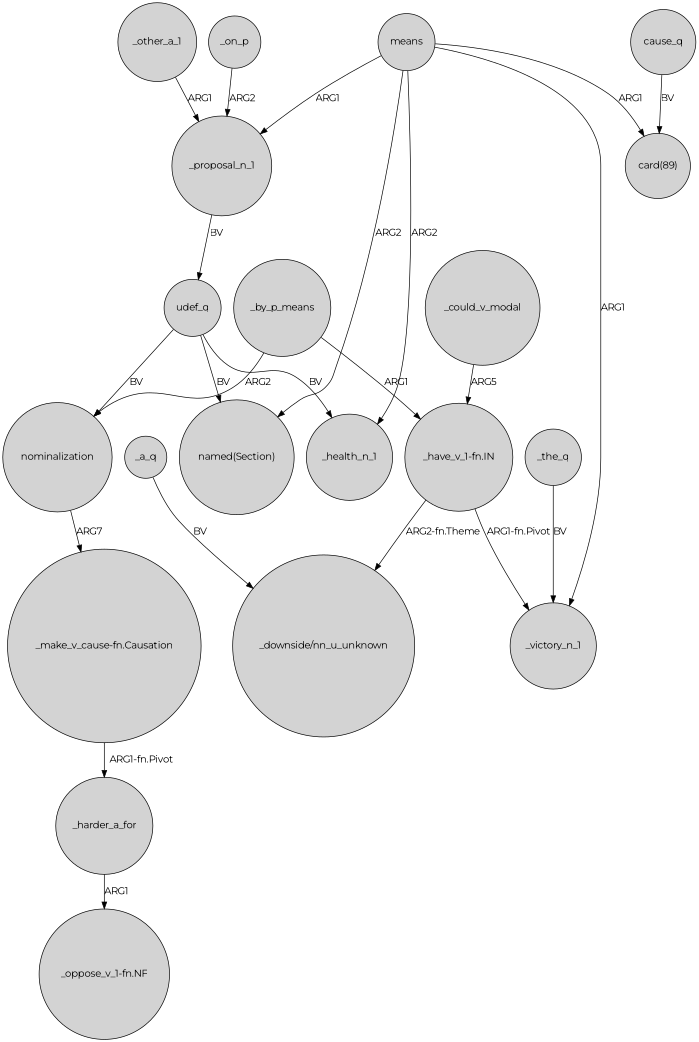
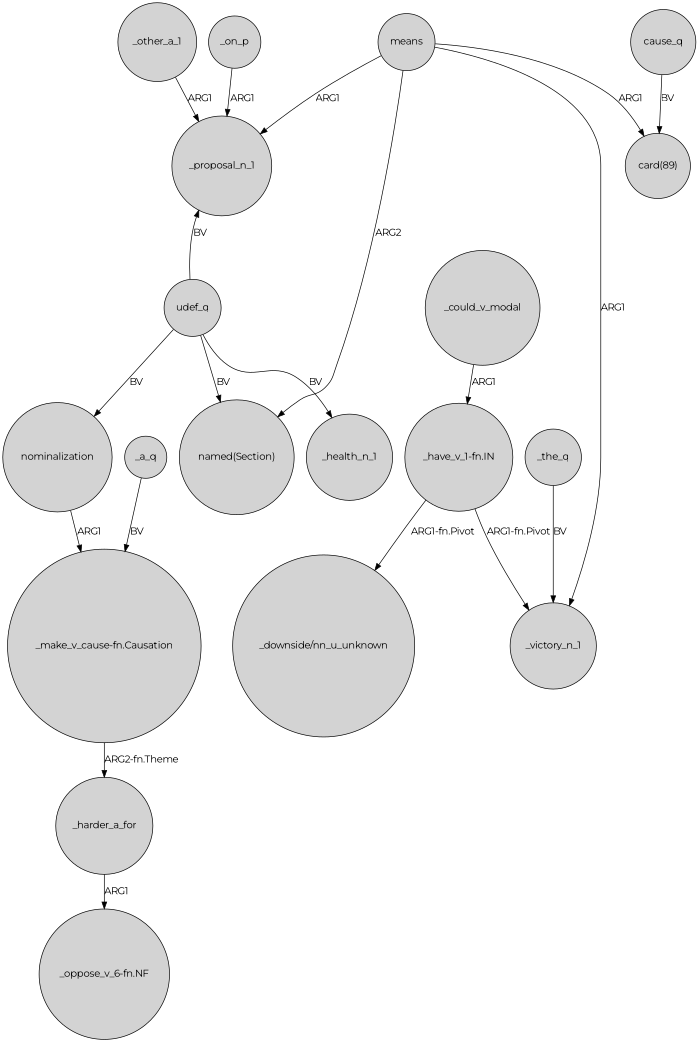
edge "_on_p" -> "_proposal_n_1": label "ARG2" -> "ARG1"
edge "_proposal_n_1" -> "udef_q": reversed
edge "means" -> "_health_n_1": removed, label "ARG2"
node "_by_p_means": removed
edge "_could_v_modal" -> "_have_v_1-fn.IN": label "ARG5" -> "ARG1"
edge "nominalization" -> "_make_v_cause-fn.Causation": label "ARG7" -> "ARG1"
edge "_have_v_1-fn.IN" -> "_downside/nn_u_unknown": label "ARG2-fn.Theme" -> "ARG1-fn.Pivot"
edge "_a_q" -> "_downside/nn_u_unknown": now "_a_q" -> "_make_v_cause-fn.Causation"
edge "_make_v_cause-fn.Causation" -> "_harder_a_for": label "ARG1-fn.Pivot" -> "ARG2-fn.Theme"
node "_oppose_v_1-fn.NF": label "_oppose_v_1-fn.NF" -> "_oppose_v_6-fn.NF"
